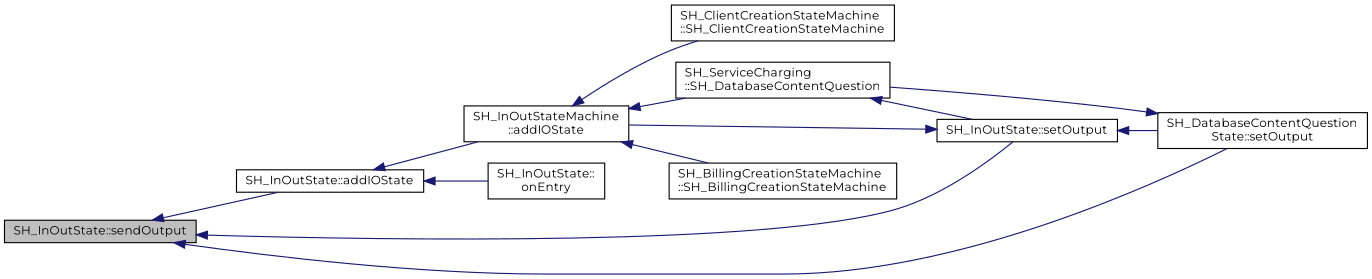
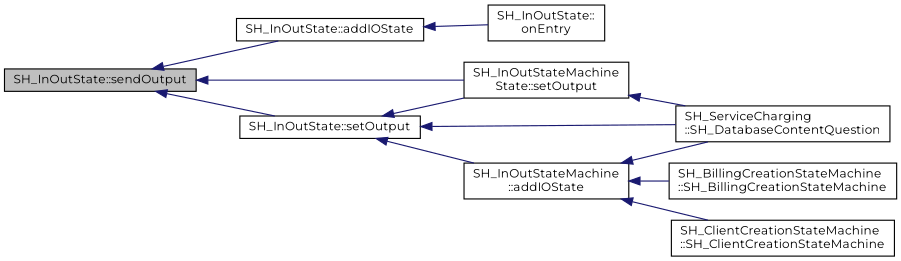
edge "SH_InOutState::setOutput" -> "SH_ServiceCharging ::SH_DatabaseContentQuestion": reversed
node "SH_DatabaseContentQuestion State::setOutput": label "SH_DatabaseContentQuestion State::setOutput" -> "SH_InOutStateMachine State::setOutput"
edge "SH_InOutStateMachine ::addIOState" -> "SH_InOutState::addIOState": removed
